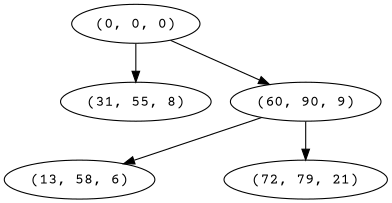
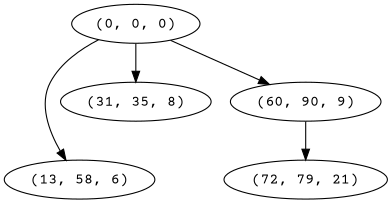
node "(31, 55, 8)": label "(31, 55, 8)" -> "(31, 35, 8)"
edge "(60, 90, 9)" -> "(13, 58, 6)": now "(0, 0, 0)" -> "(13, 58, 6)"
